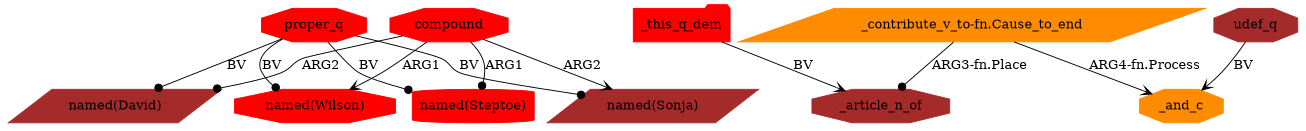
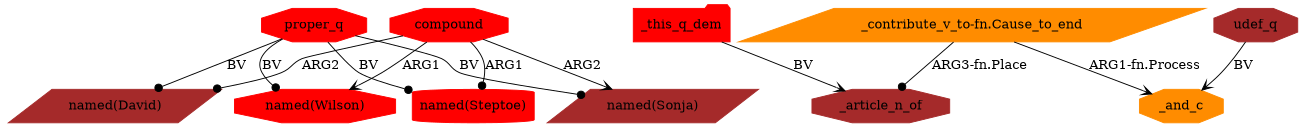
edge "_contribute_v_to-fn.Cause_to_end" -> "_and_c": label "ARG4-fn.Process" -> "ARG1-fn.Process"
